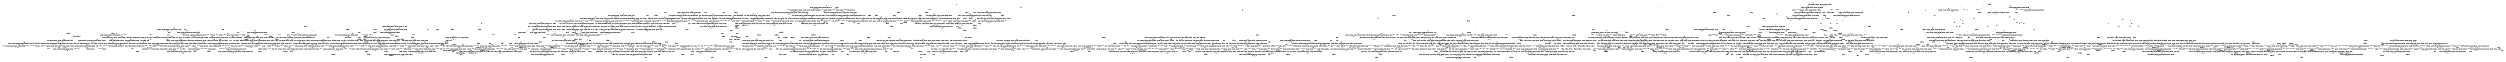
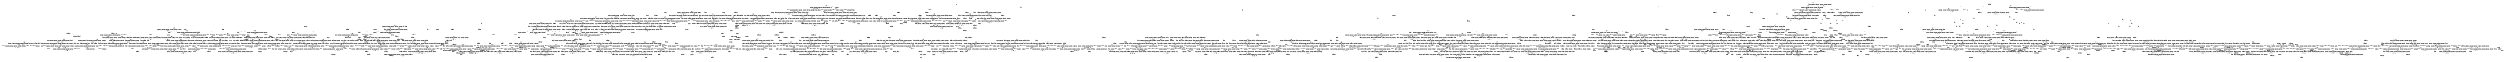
edge "(2,1,35)" -> "(3,1,35)": now "(2,1,35)" -> "(1,1,35)"
